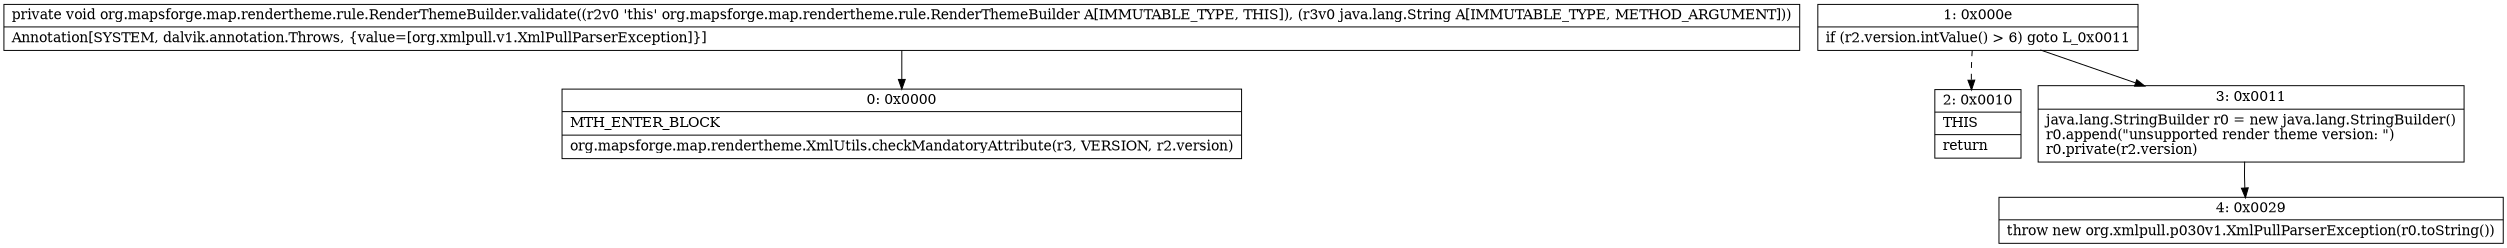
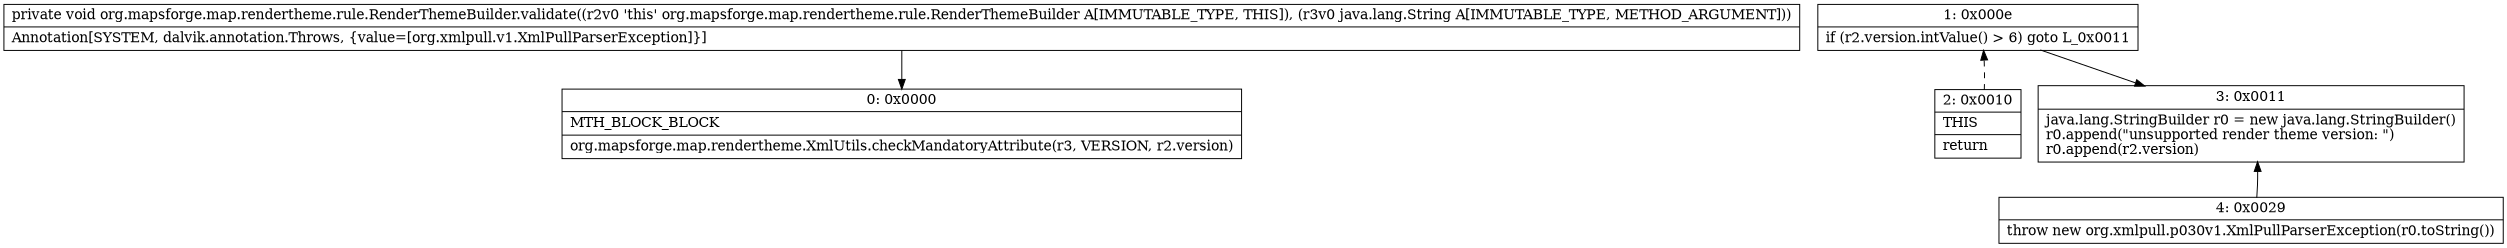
edge "1: 0x000e" -> "2: 0x0010": reversed
node "0: 0x0000": text "MTH_ENTER_BLOCK" -> "MTH_BLOCK_BLOCK"
node "3: 0x0011": text "r0.private(r2.version)" -> "r0.append(r2.version)"
edge "3: 0x0011" -> "4: 0x0029": reversed
